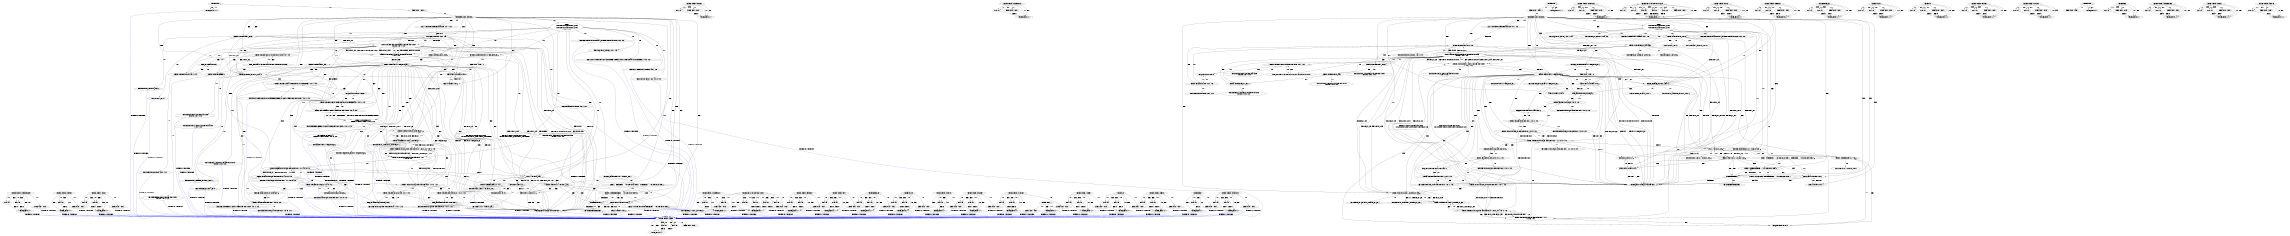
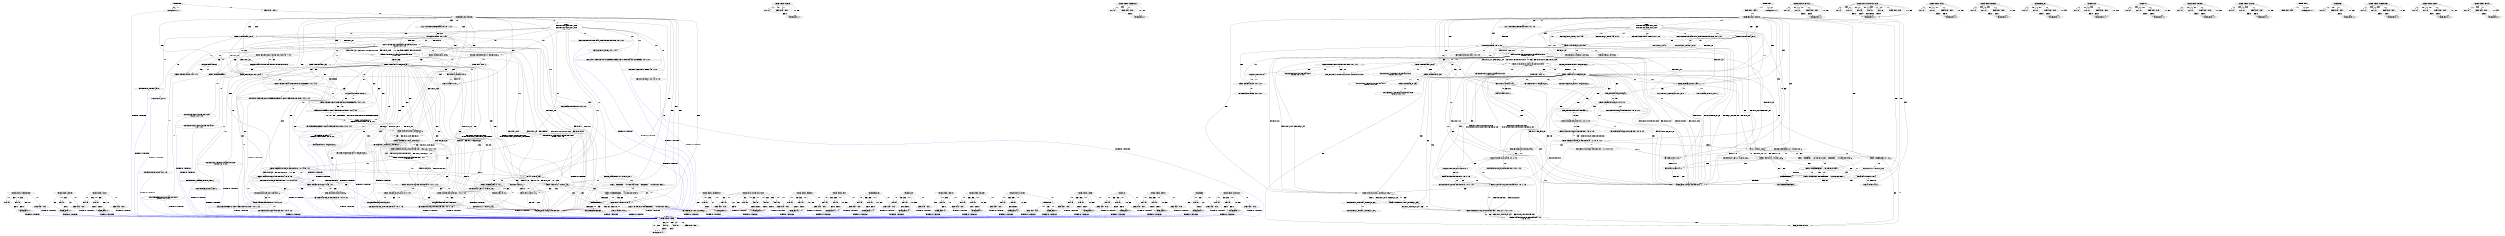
edge "(<operator>.expressionList,memory_handle, read_only_flag)" -> "(IDENTIFIER,read_only_flag,memory_handle, read_only_flag)": now "(IDENTIFIER,memory_handle,memory_handle, read_only_flag)" -> "(IDENTIFIER,read_only_flag,memory_handle, read_only_flag)"
